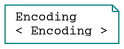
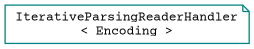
node "Encoding < Encoding >": label "Encoding < Encoding >" -> "IterativeParsingReaderHandler < Encoding >"
